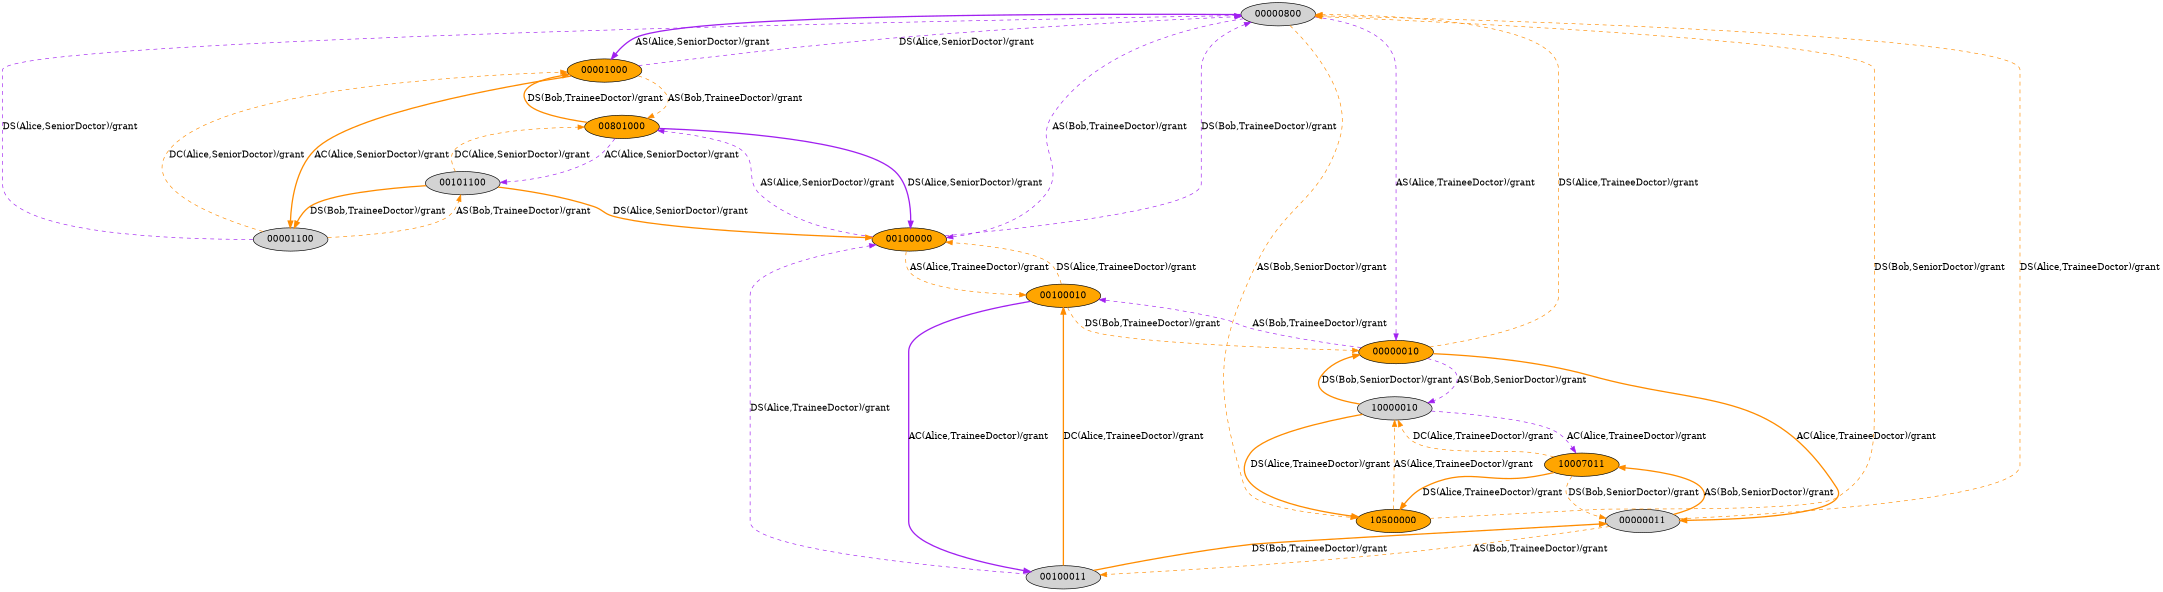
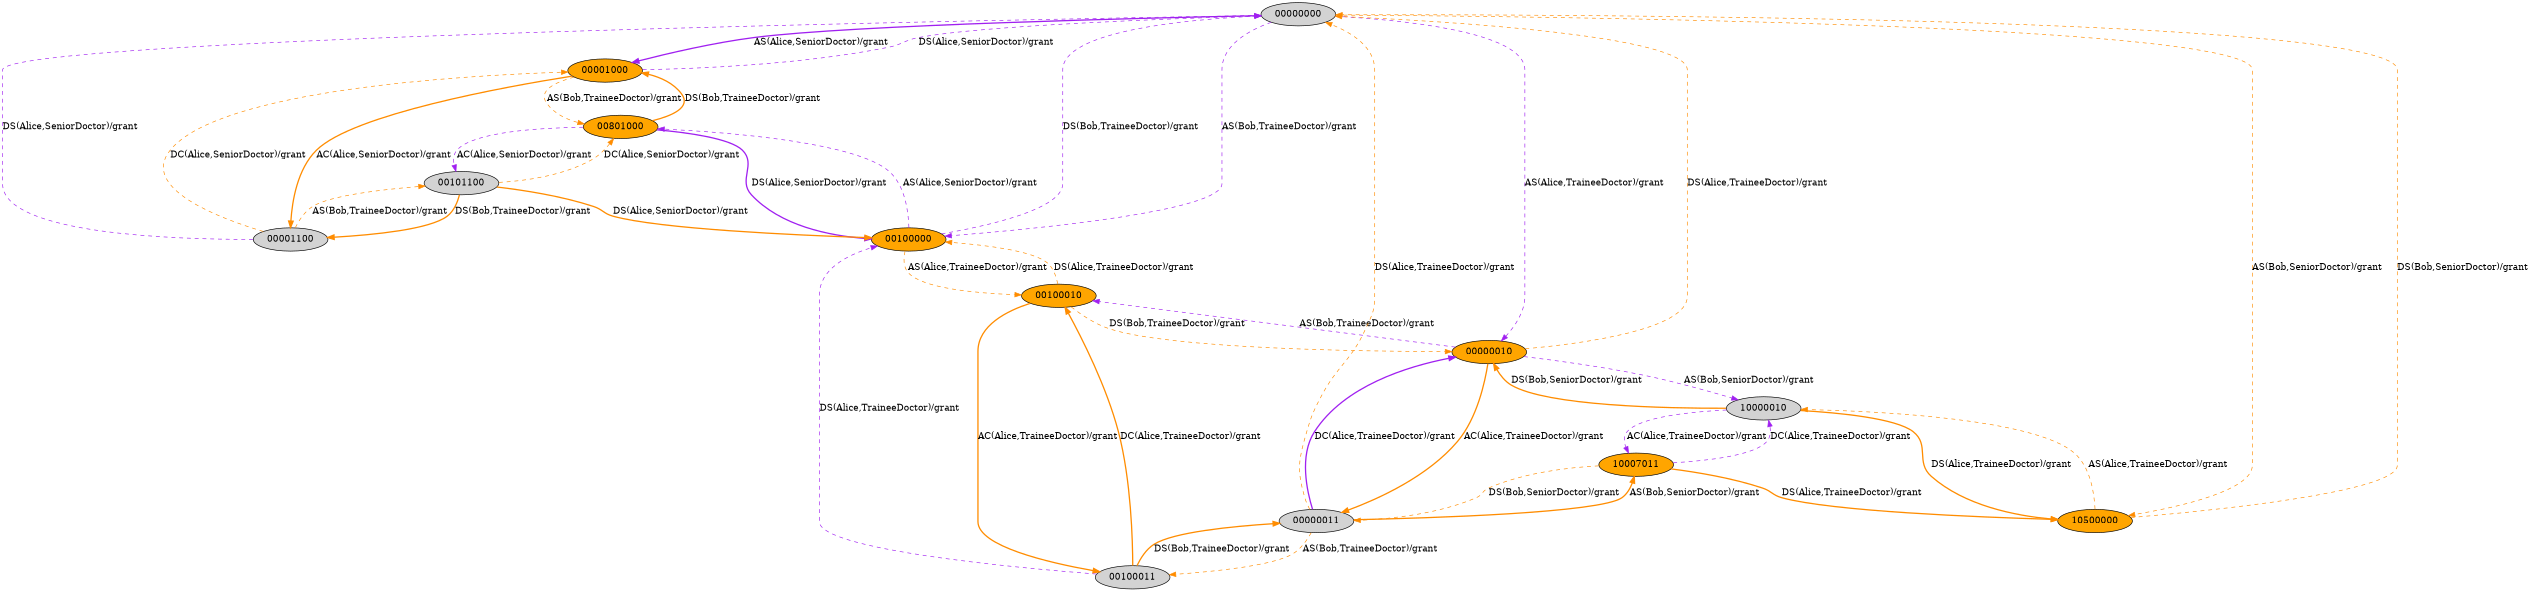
node "00000800": label "00000800" -> "00000000"
edge "00000011" -> "00000010": added, label "DC(Alice,TraineeDoctor)/grant"
edge "00100010" -> "00100011": color purple -> darkorange
edge "10007011" -> "10000010": color darkorange -> purple
